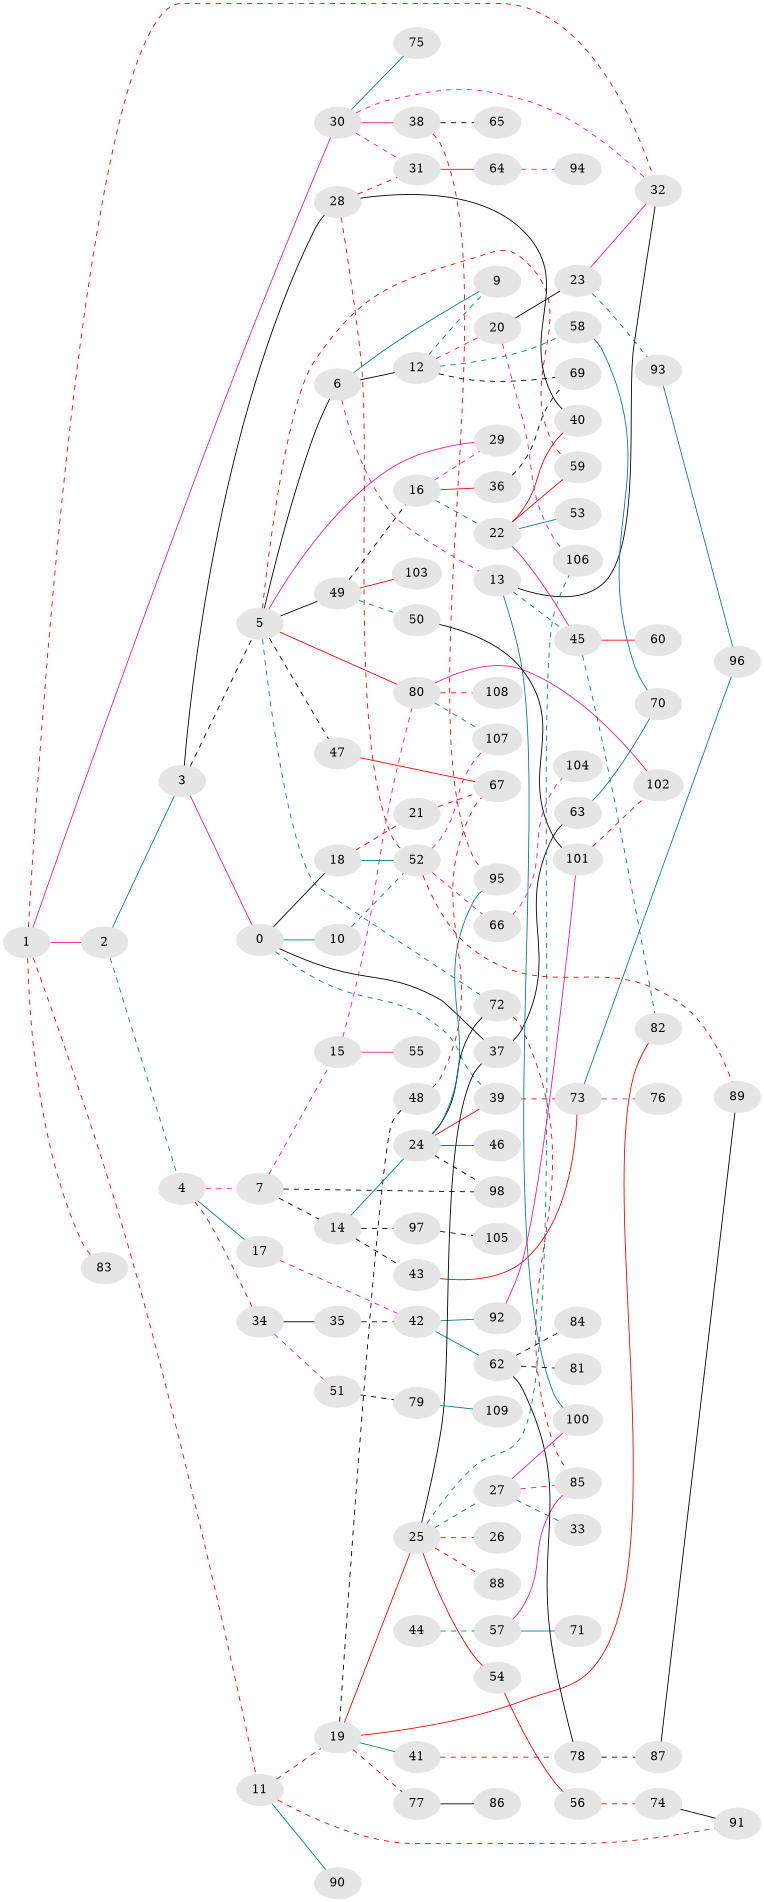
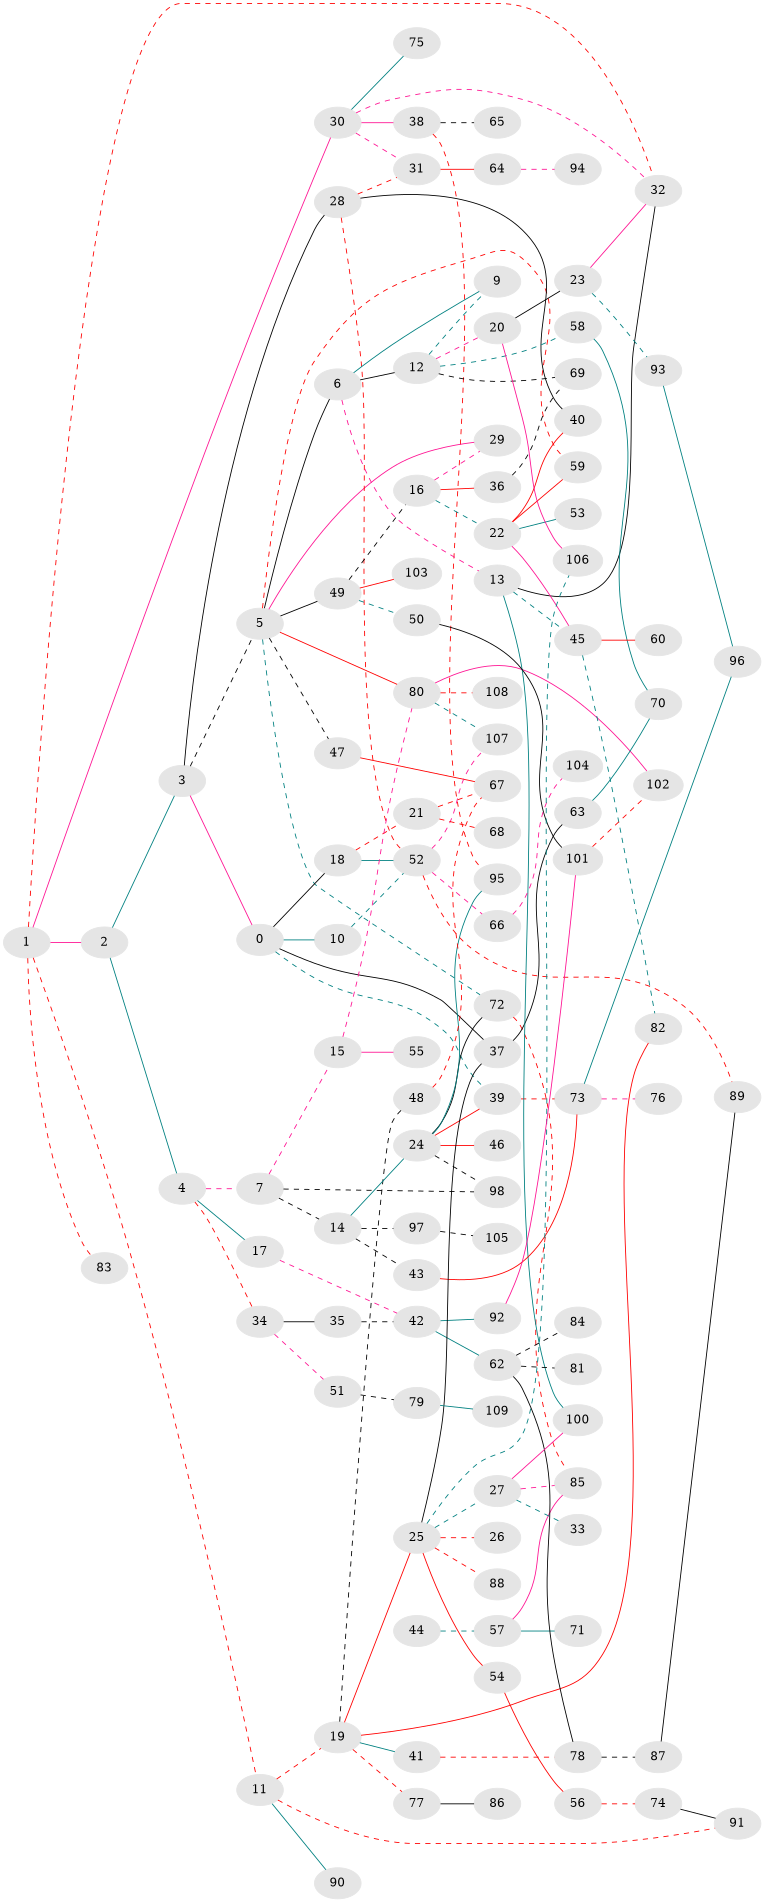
edge "20" -- "106": style dashed -> solid
node "68": added
edge "2" -- "4": style dashed -> solid
